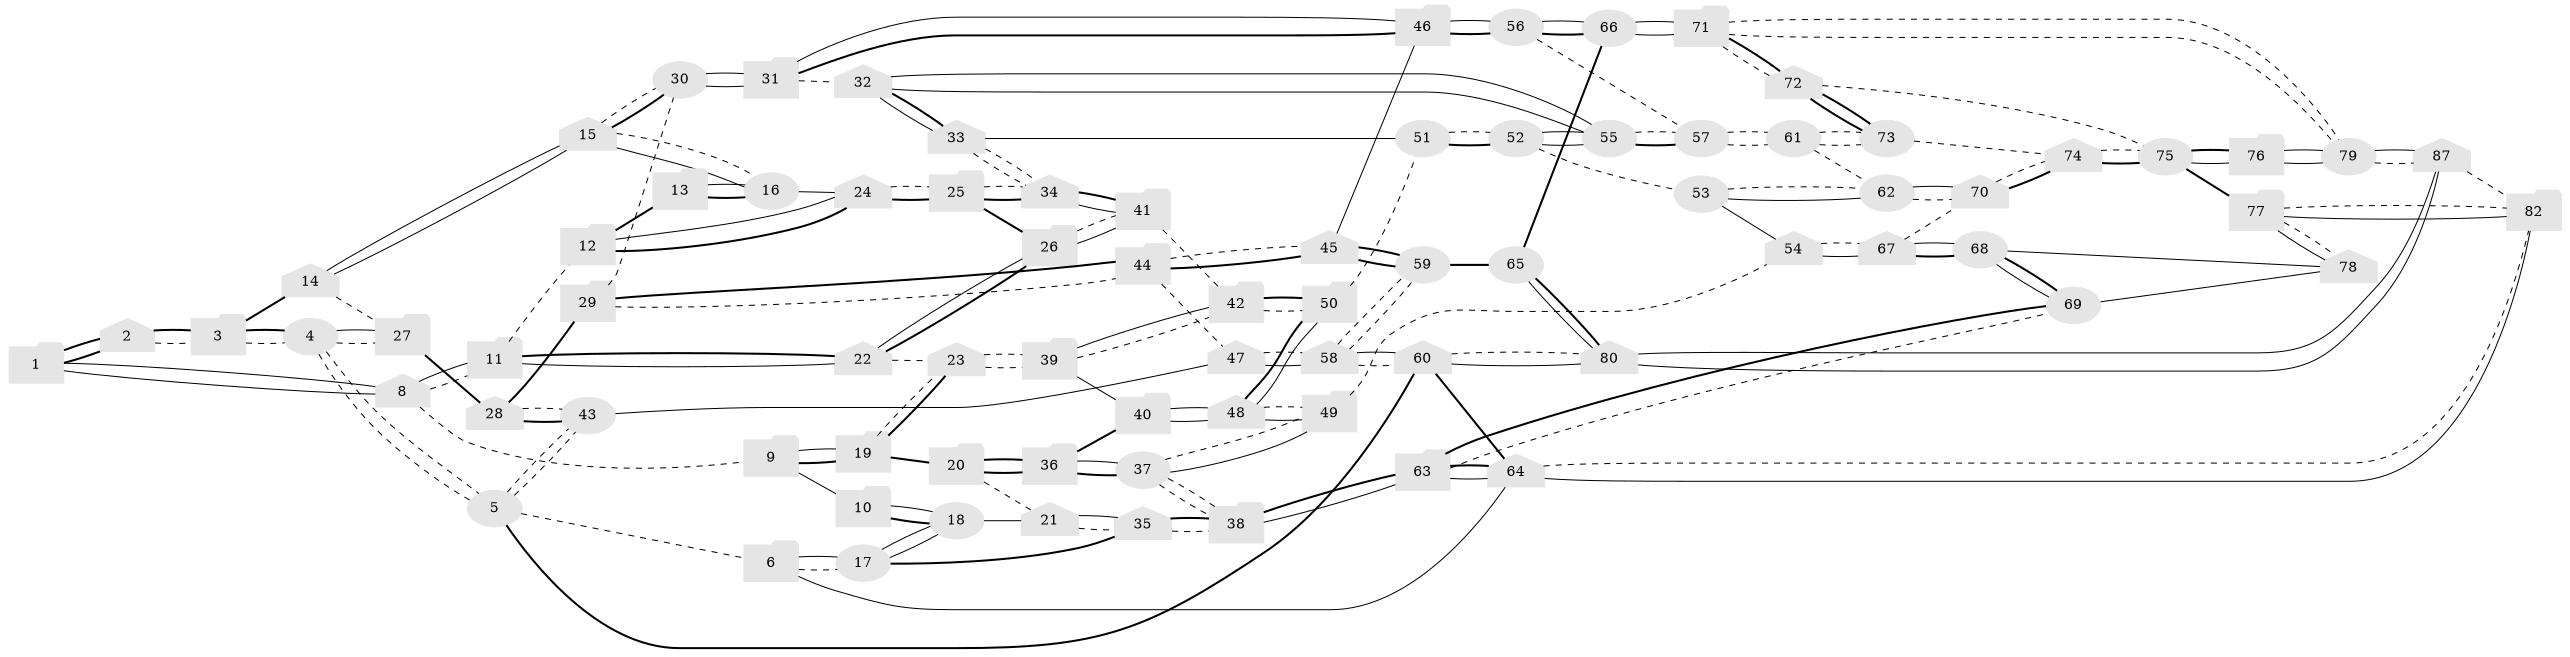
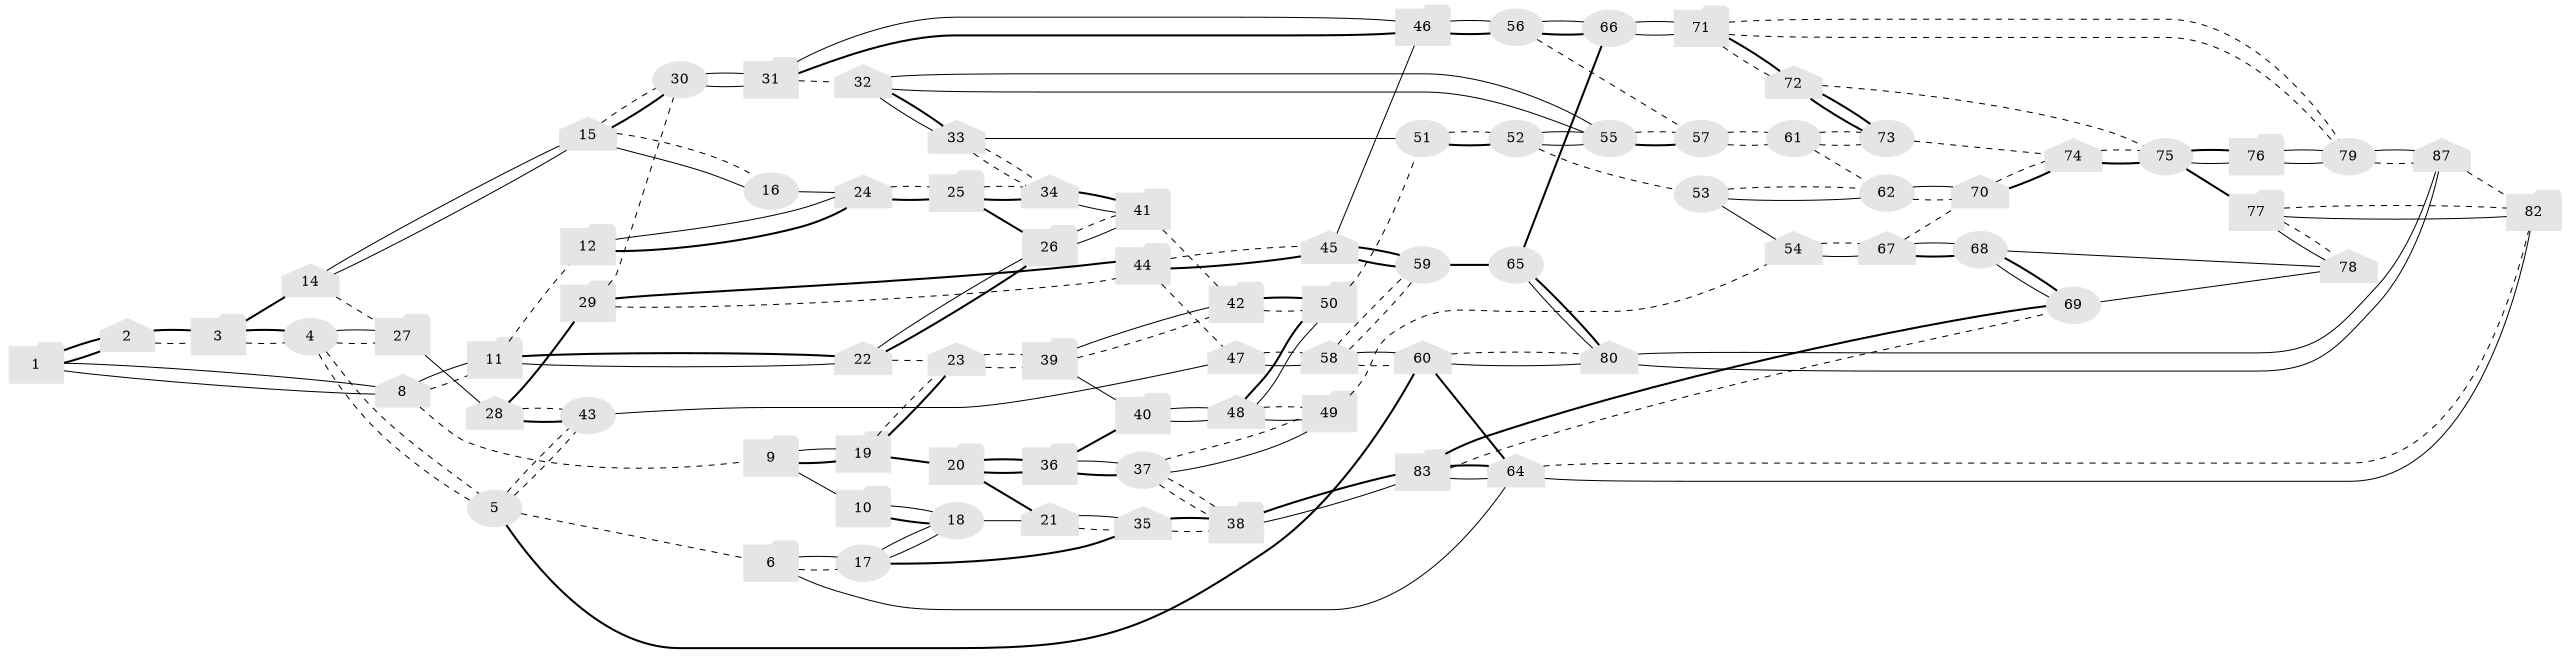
node "13": removed
edge "27" -- "28": style bold -> solid
node "63": label "63" -> "83"
edge "20" -- "21": style dashed -> bold
